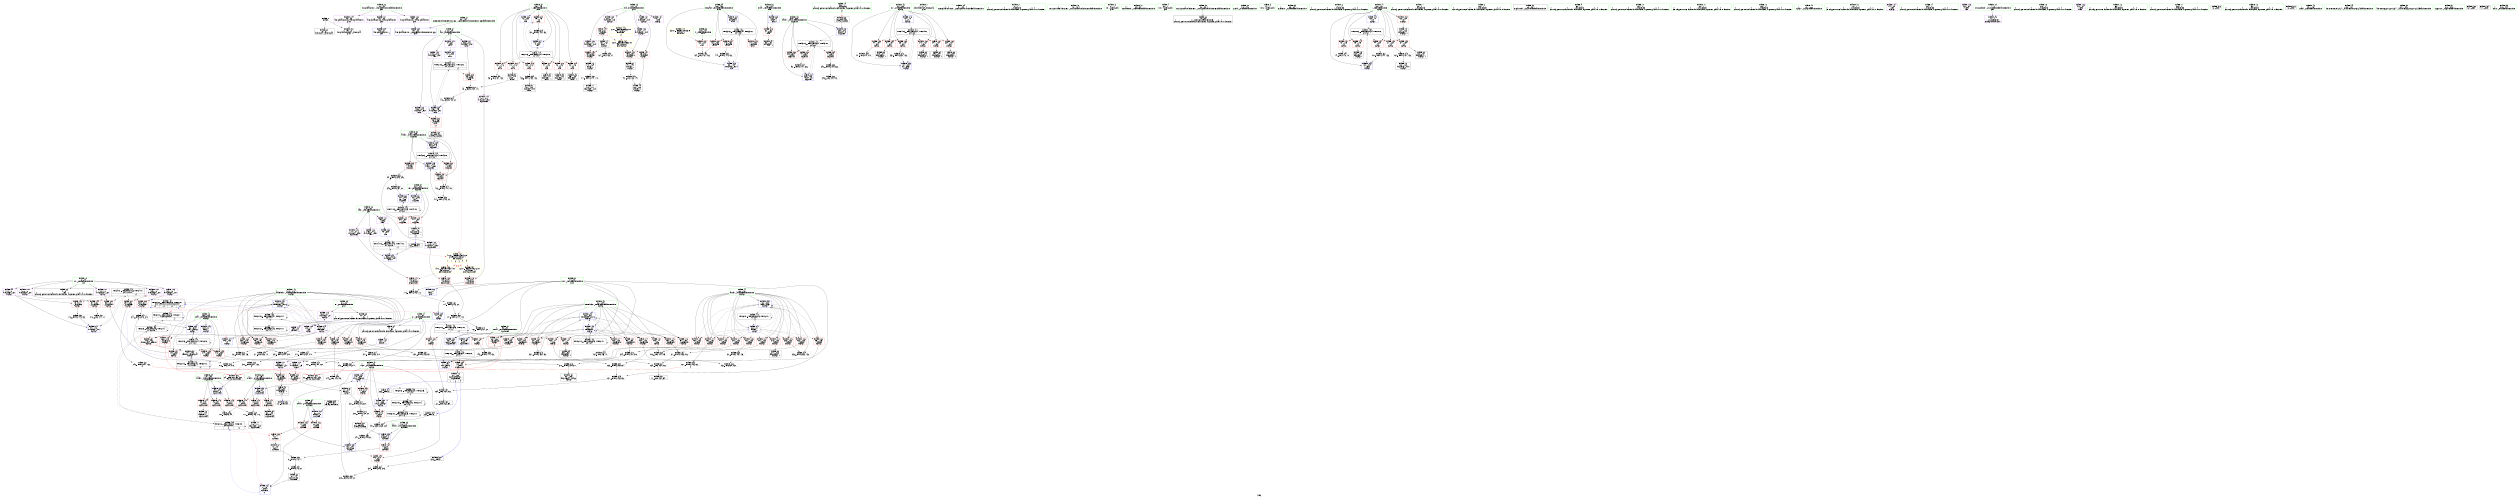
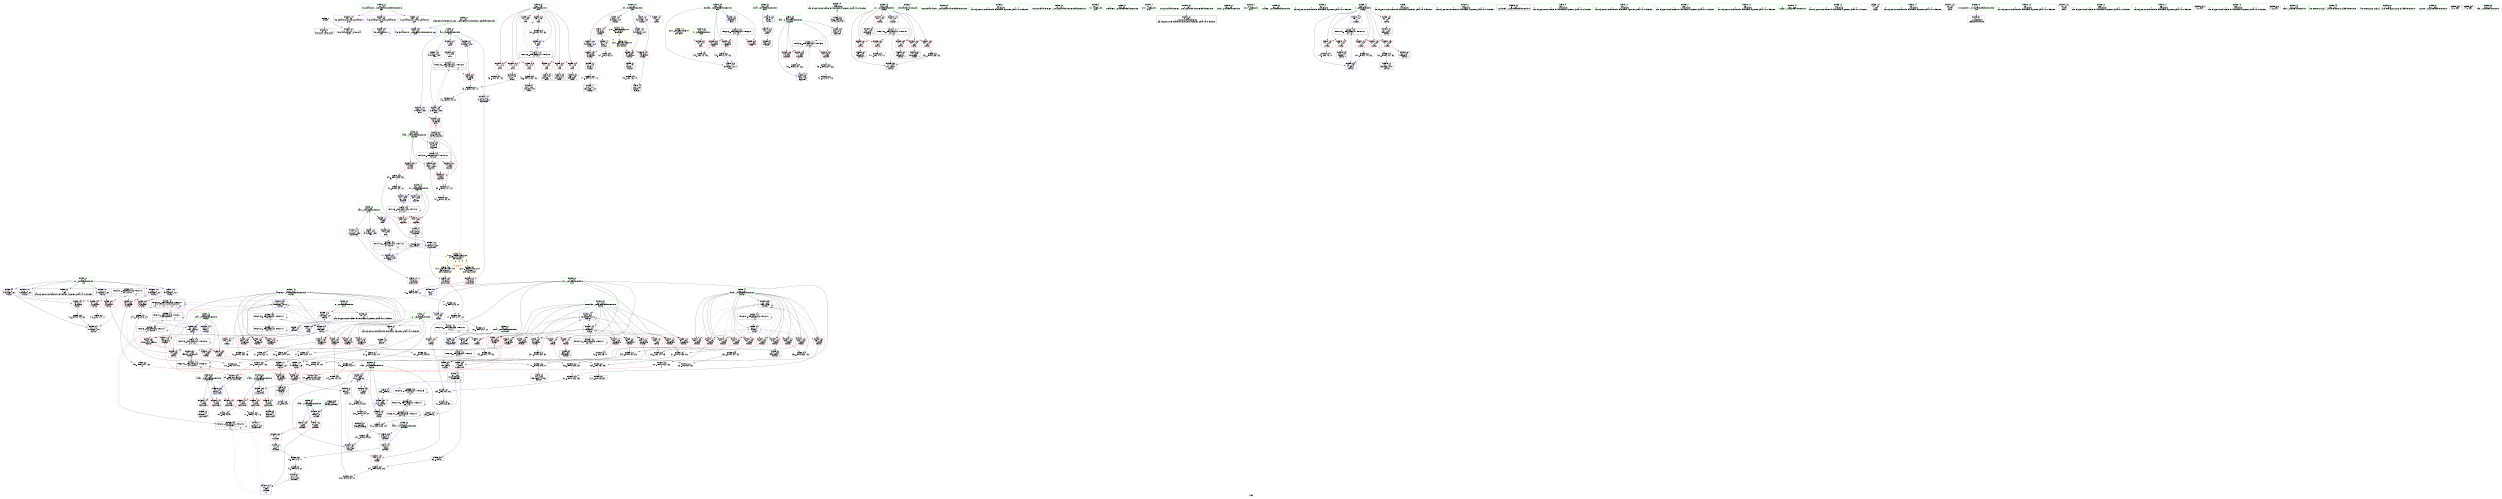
edge "NodeID: 411" -> "NodeID: 160": reversed
node "NodeID: 110": text "_Z3cnt" -> "_Z3algv"
